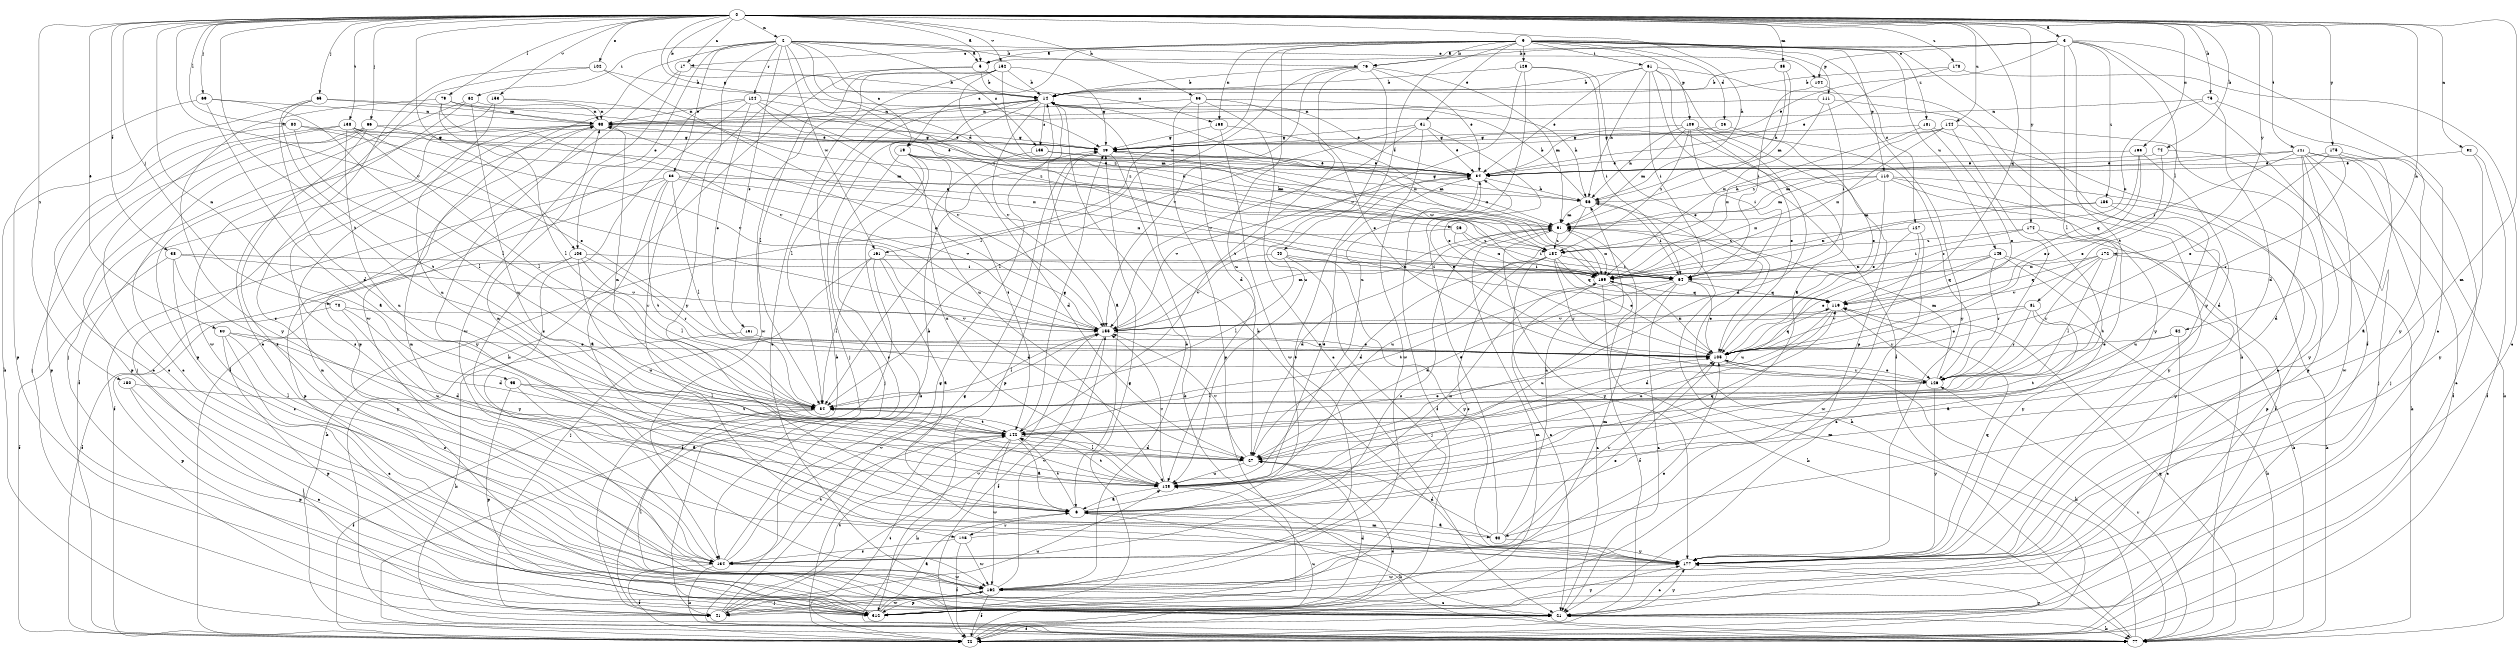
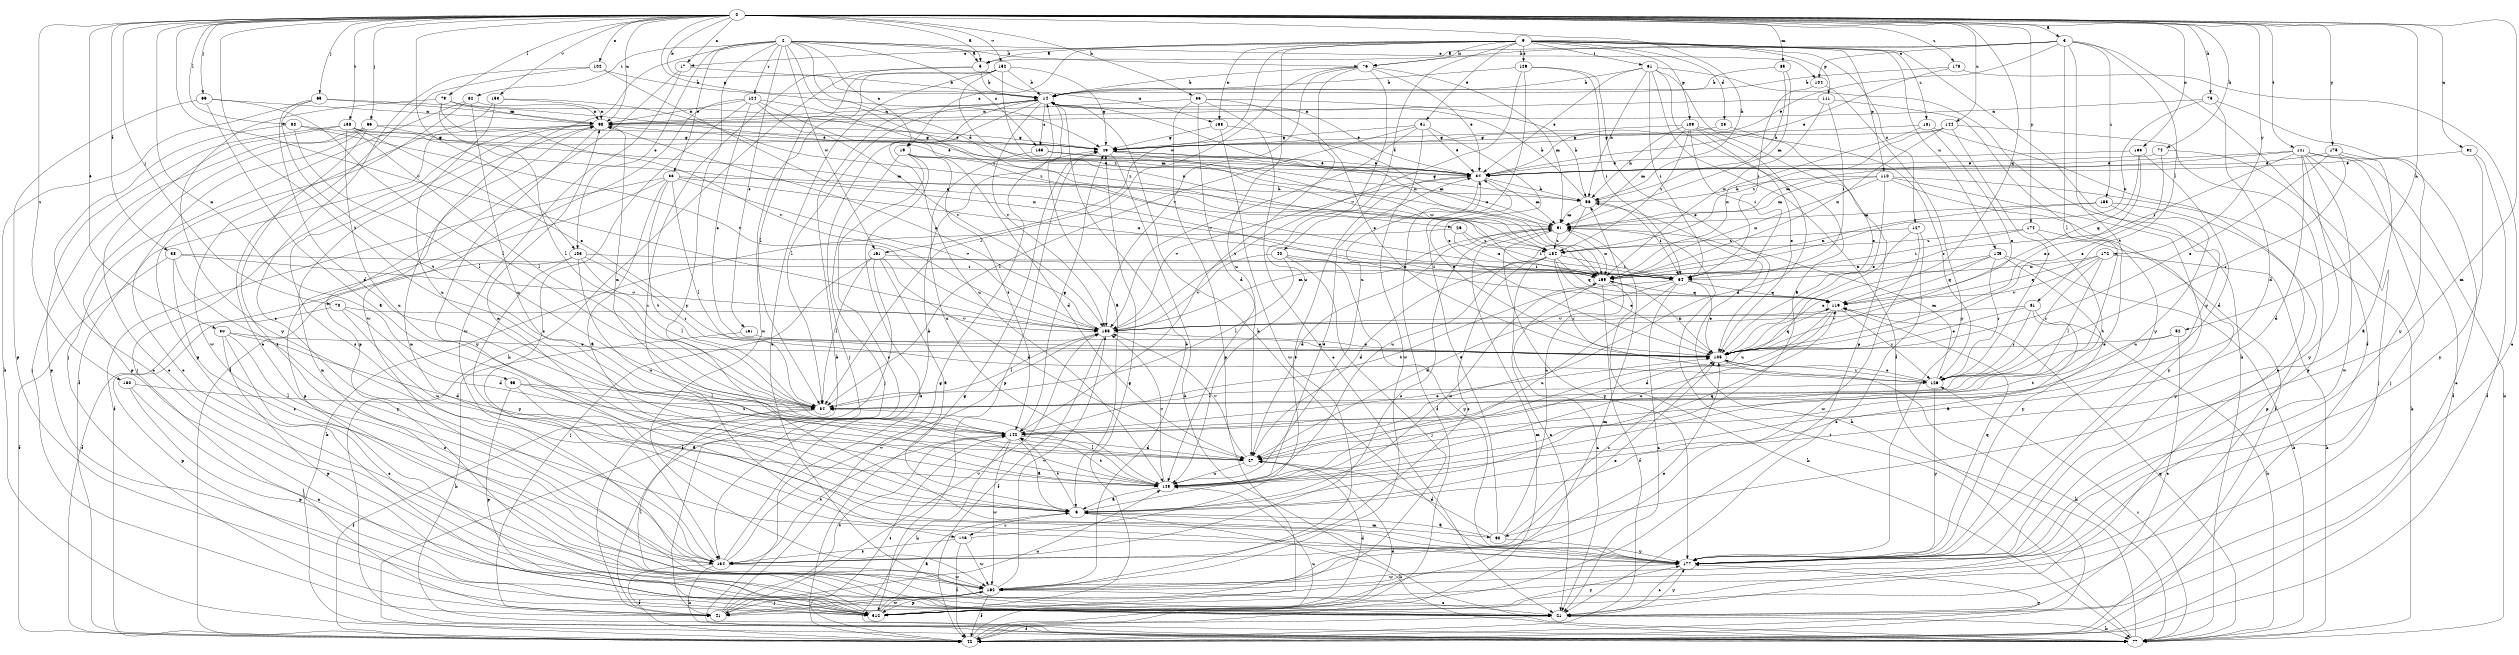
edge "0" -> "2": now "0" -> "98"
edge "19" -> "91": now "34" -> "91"
edge "84" -> "142": removed, label "t"
edge "77" -> "91": label "m" -> "i"
edge "3" -> "21": removed, label "c"
